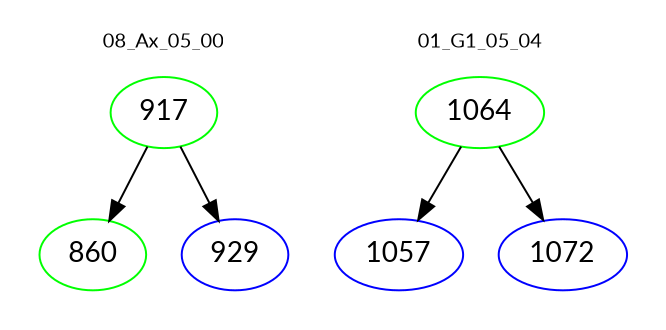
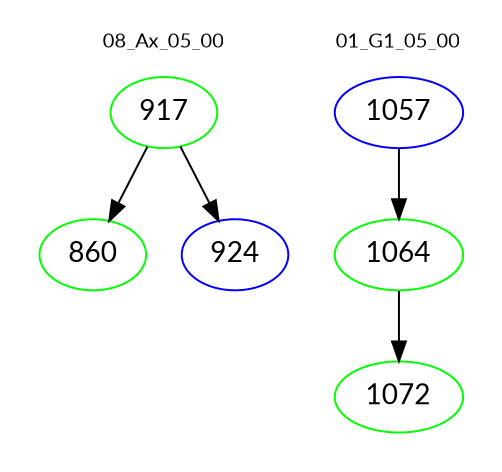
cluster "01_G1_05_04": label "01_G1_05_04" -> "01_G1_05_00"
edge "1064" -> "1057": reversed
node "929": label "929" -> "924"
node "1072": color blue -> green
